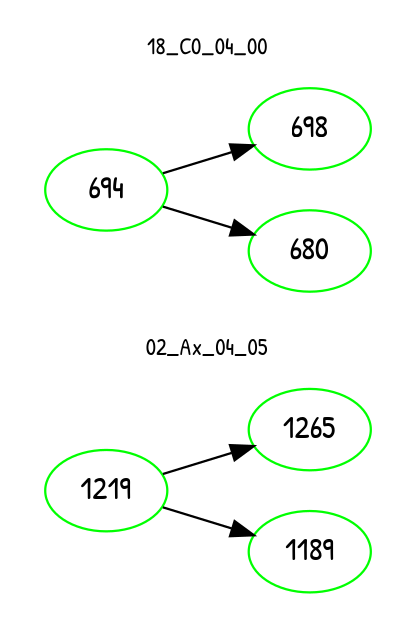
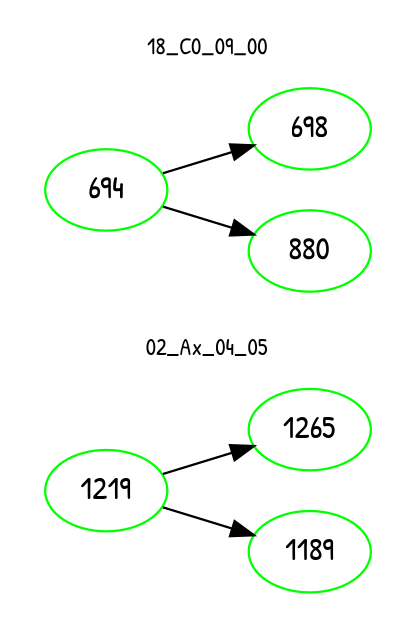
cluster "18_C0_04_00": label "18_C0_04_00" -> "18_C0_09_00"
node "680": label "680" -> "880"
